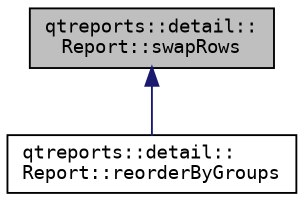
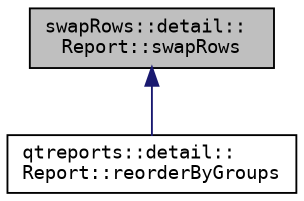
node "qtreports::detail:: Report::swapRows": label "qtreports::detail:: Report::swapRows" -> "swapRows::detail:: Report::swapRows"
